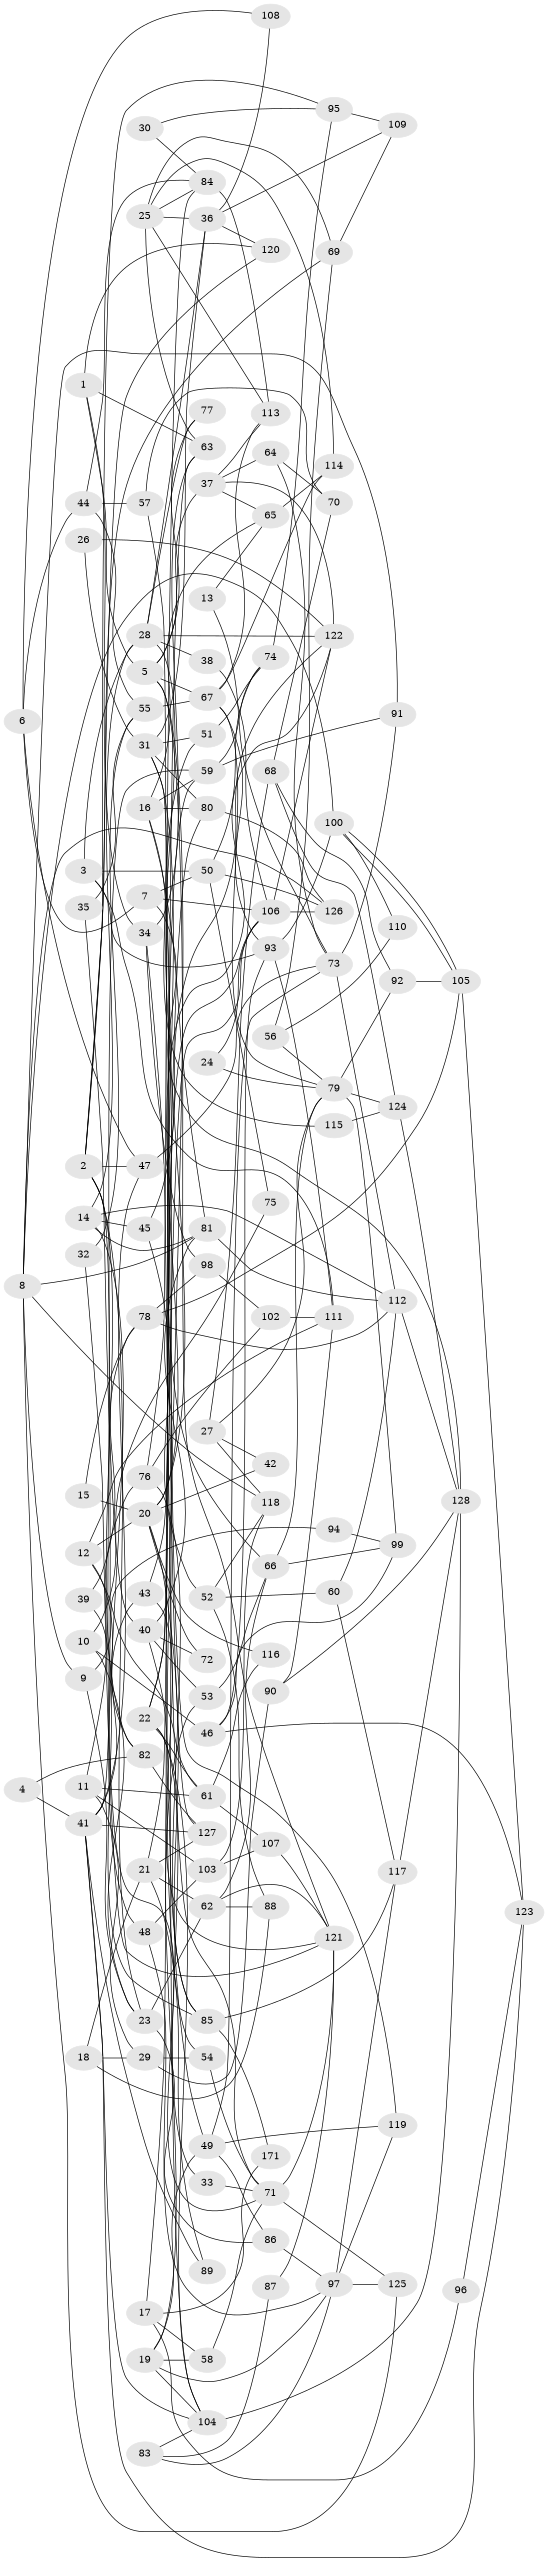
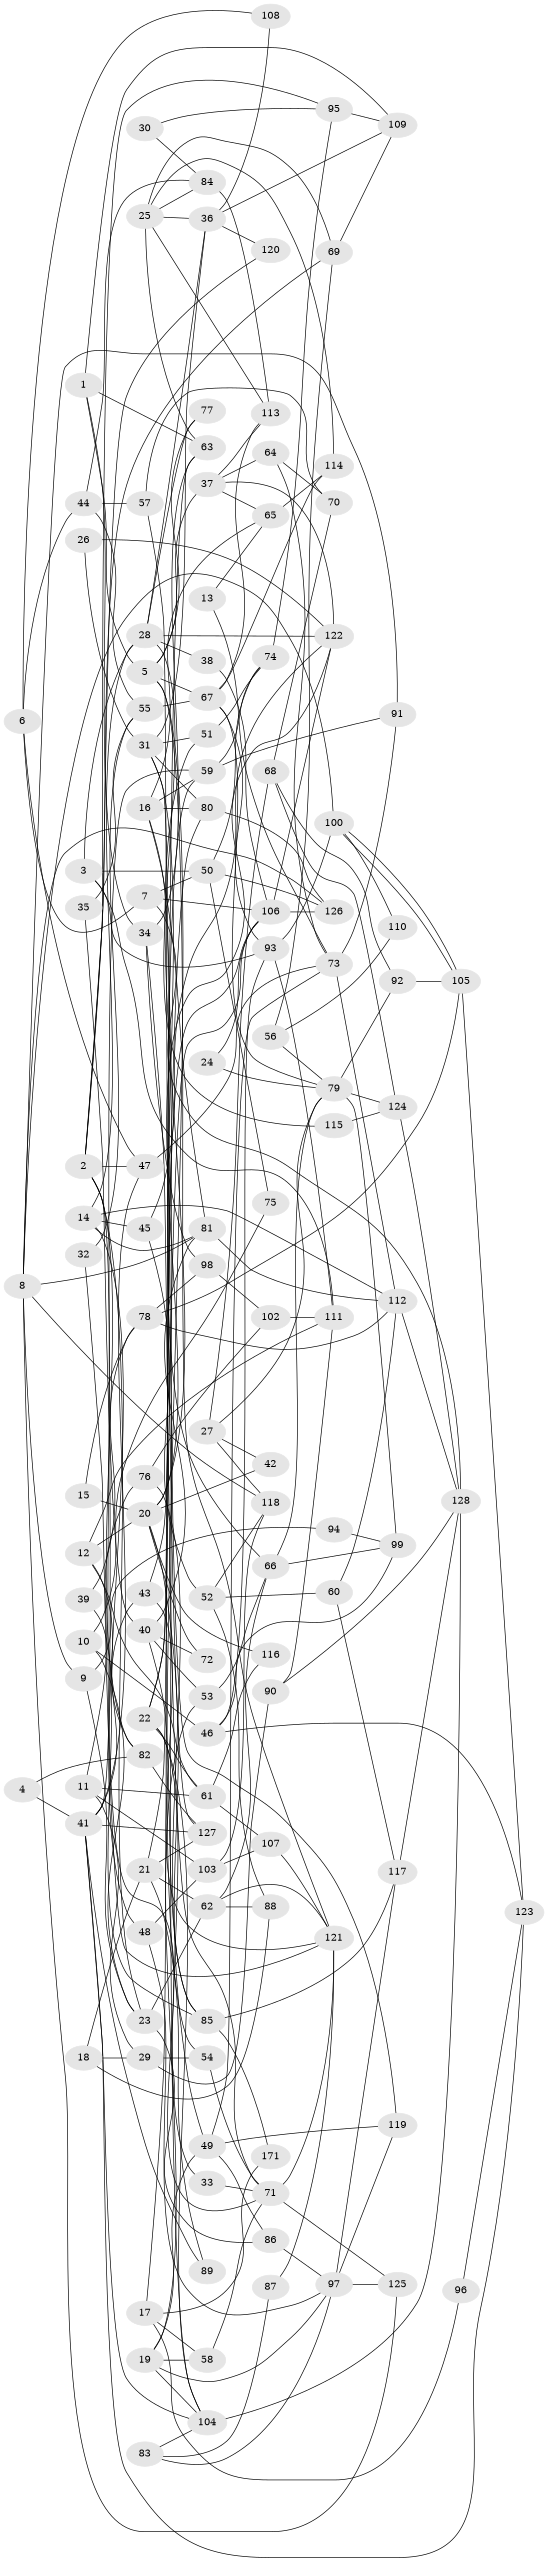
edge "120" -- "1": now "109" -- "1"
edge "84" -- "76": removed
